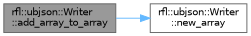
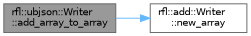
node "rfl::ubjson::Writer ::new_array": label "rfl::ubjson::Writer ::new_array" -> "rfl::add::Writer ::new_array"
